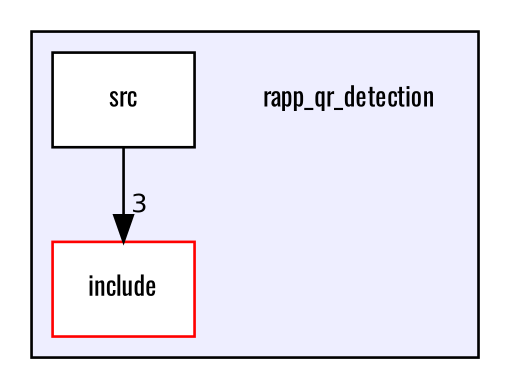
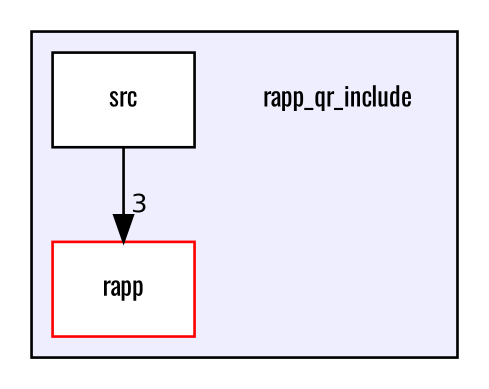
node "rapp_qr_detection": label "rapp_qr_detection" -> "rapp_qr_include"
node "include": label "include" -> "rapp"
